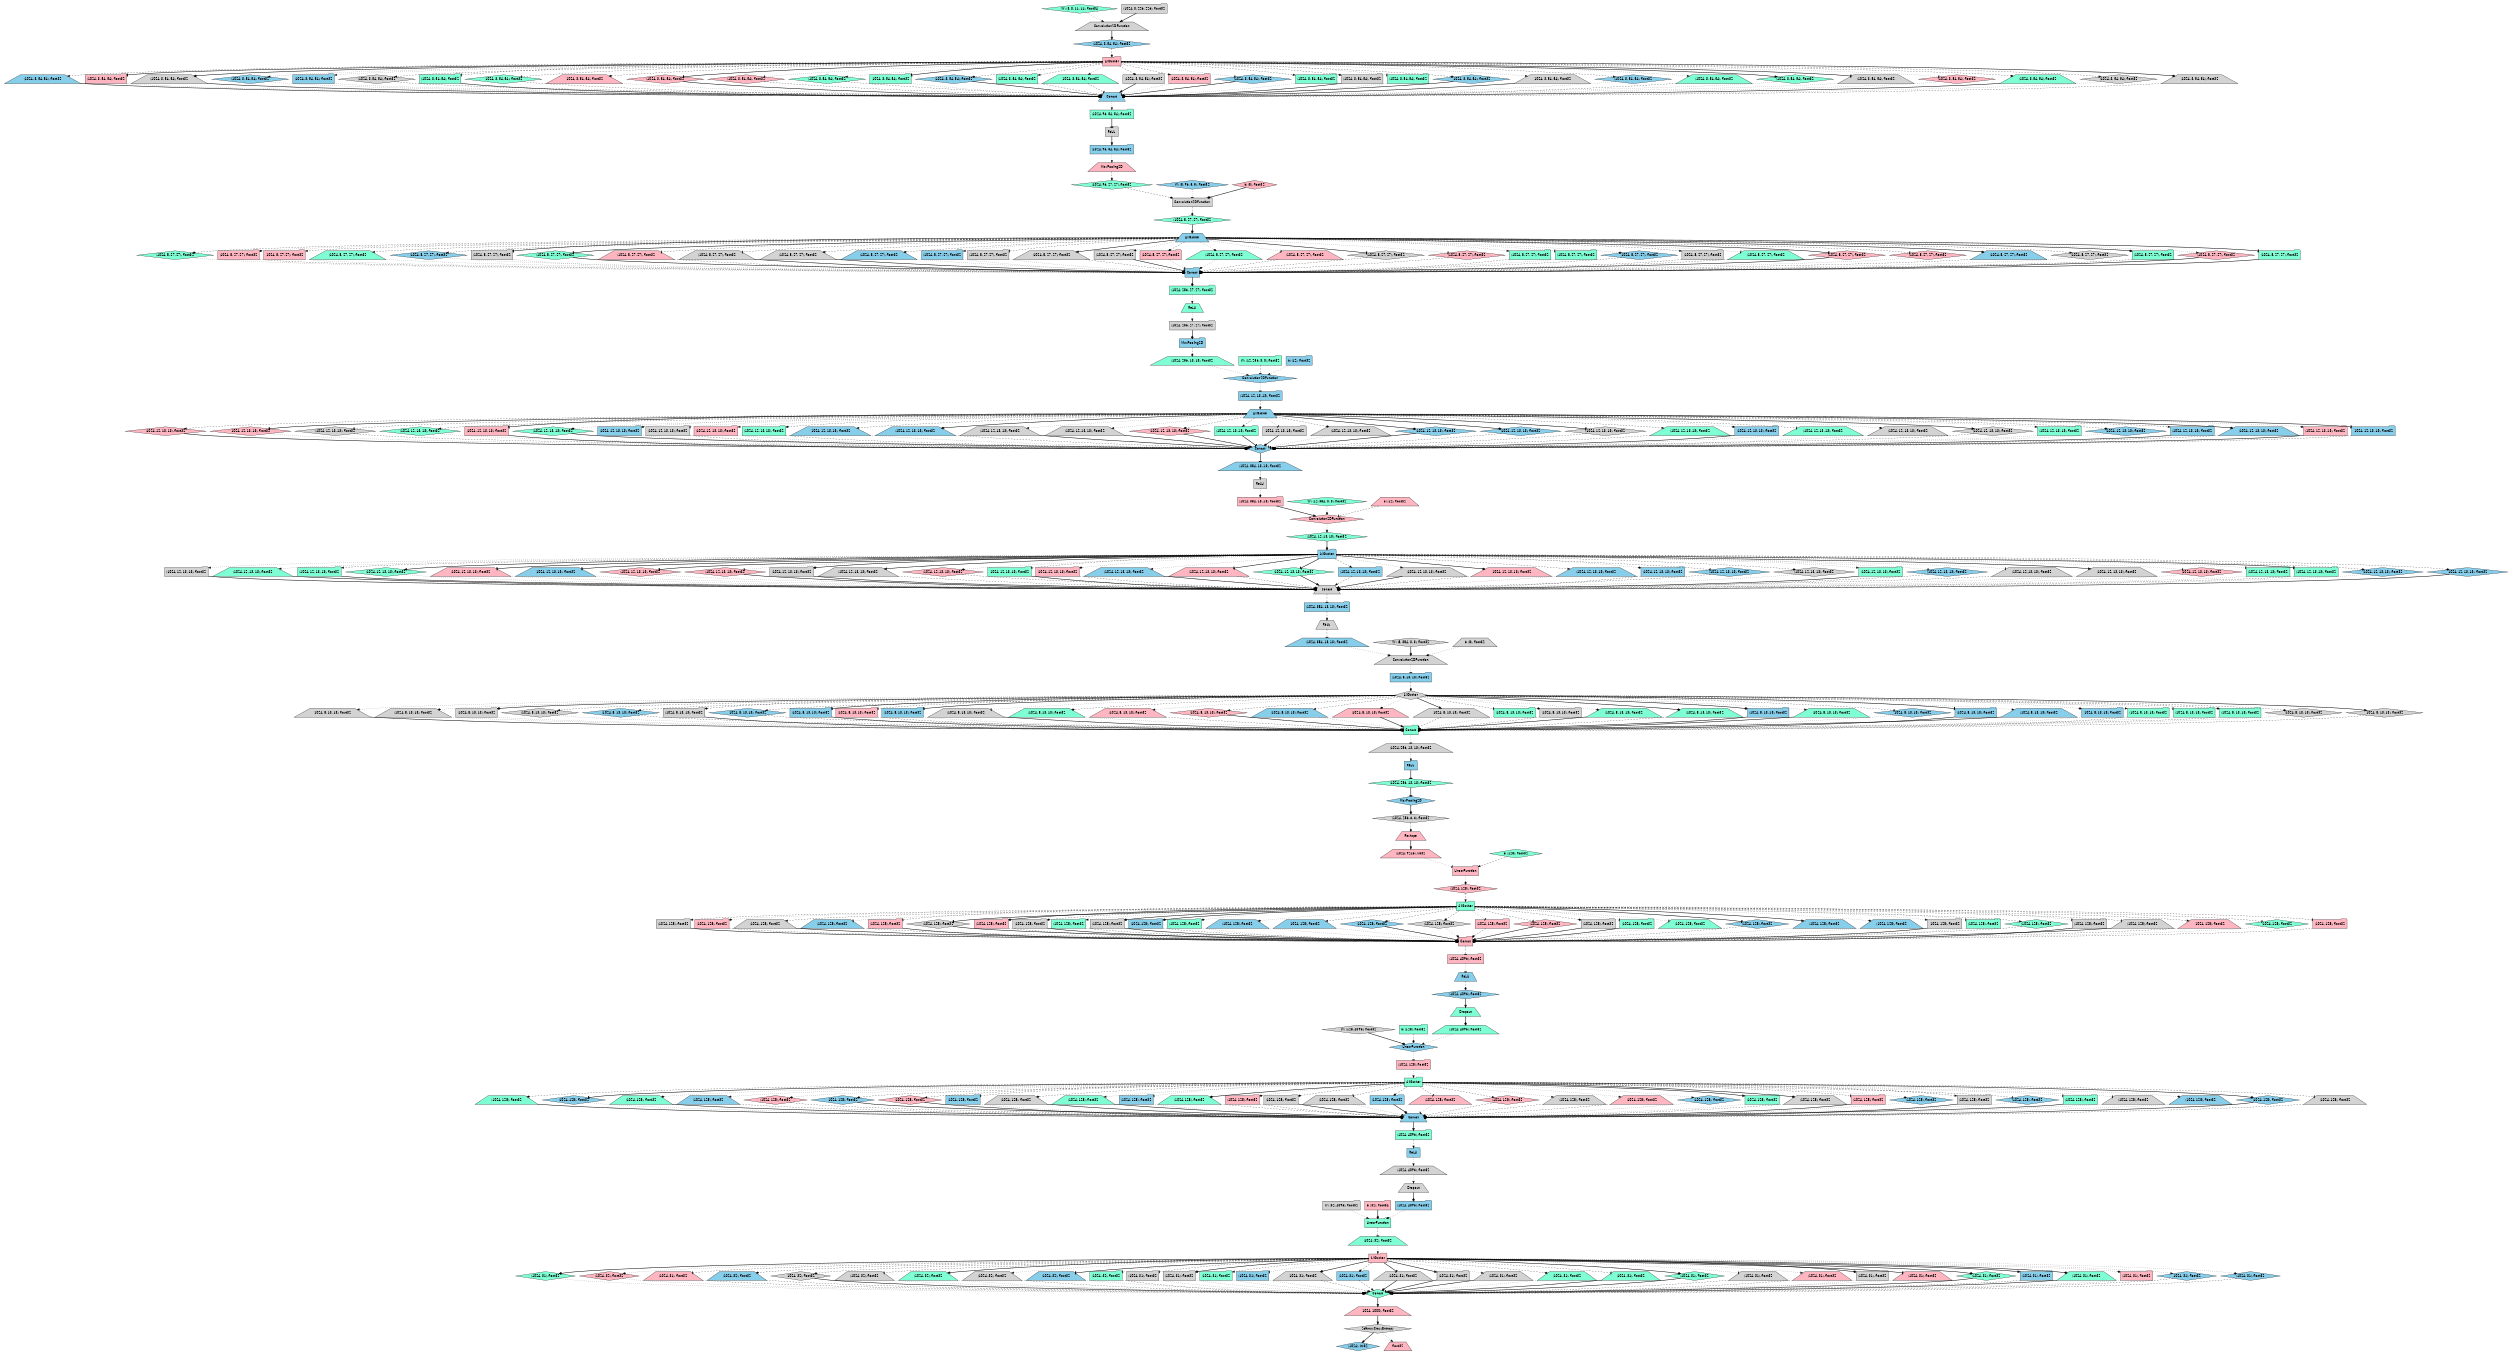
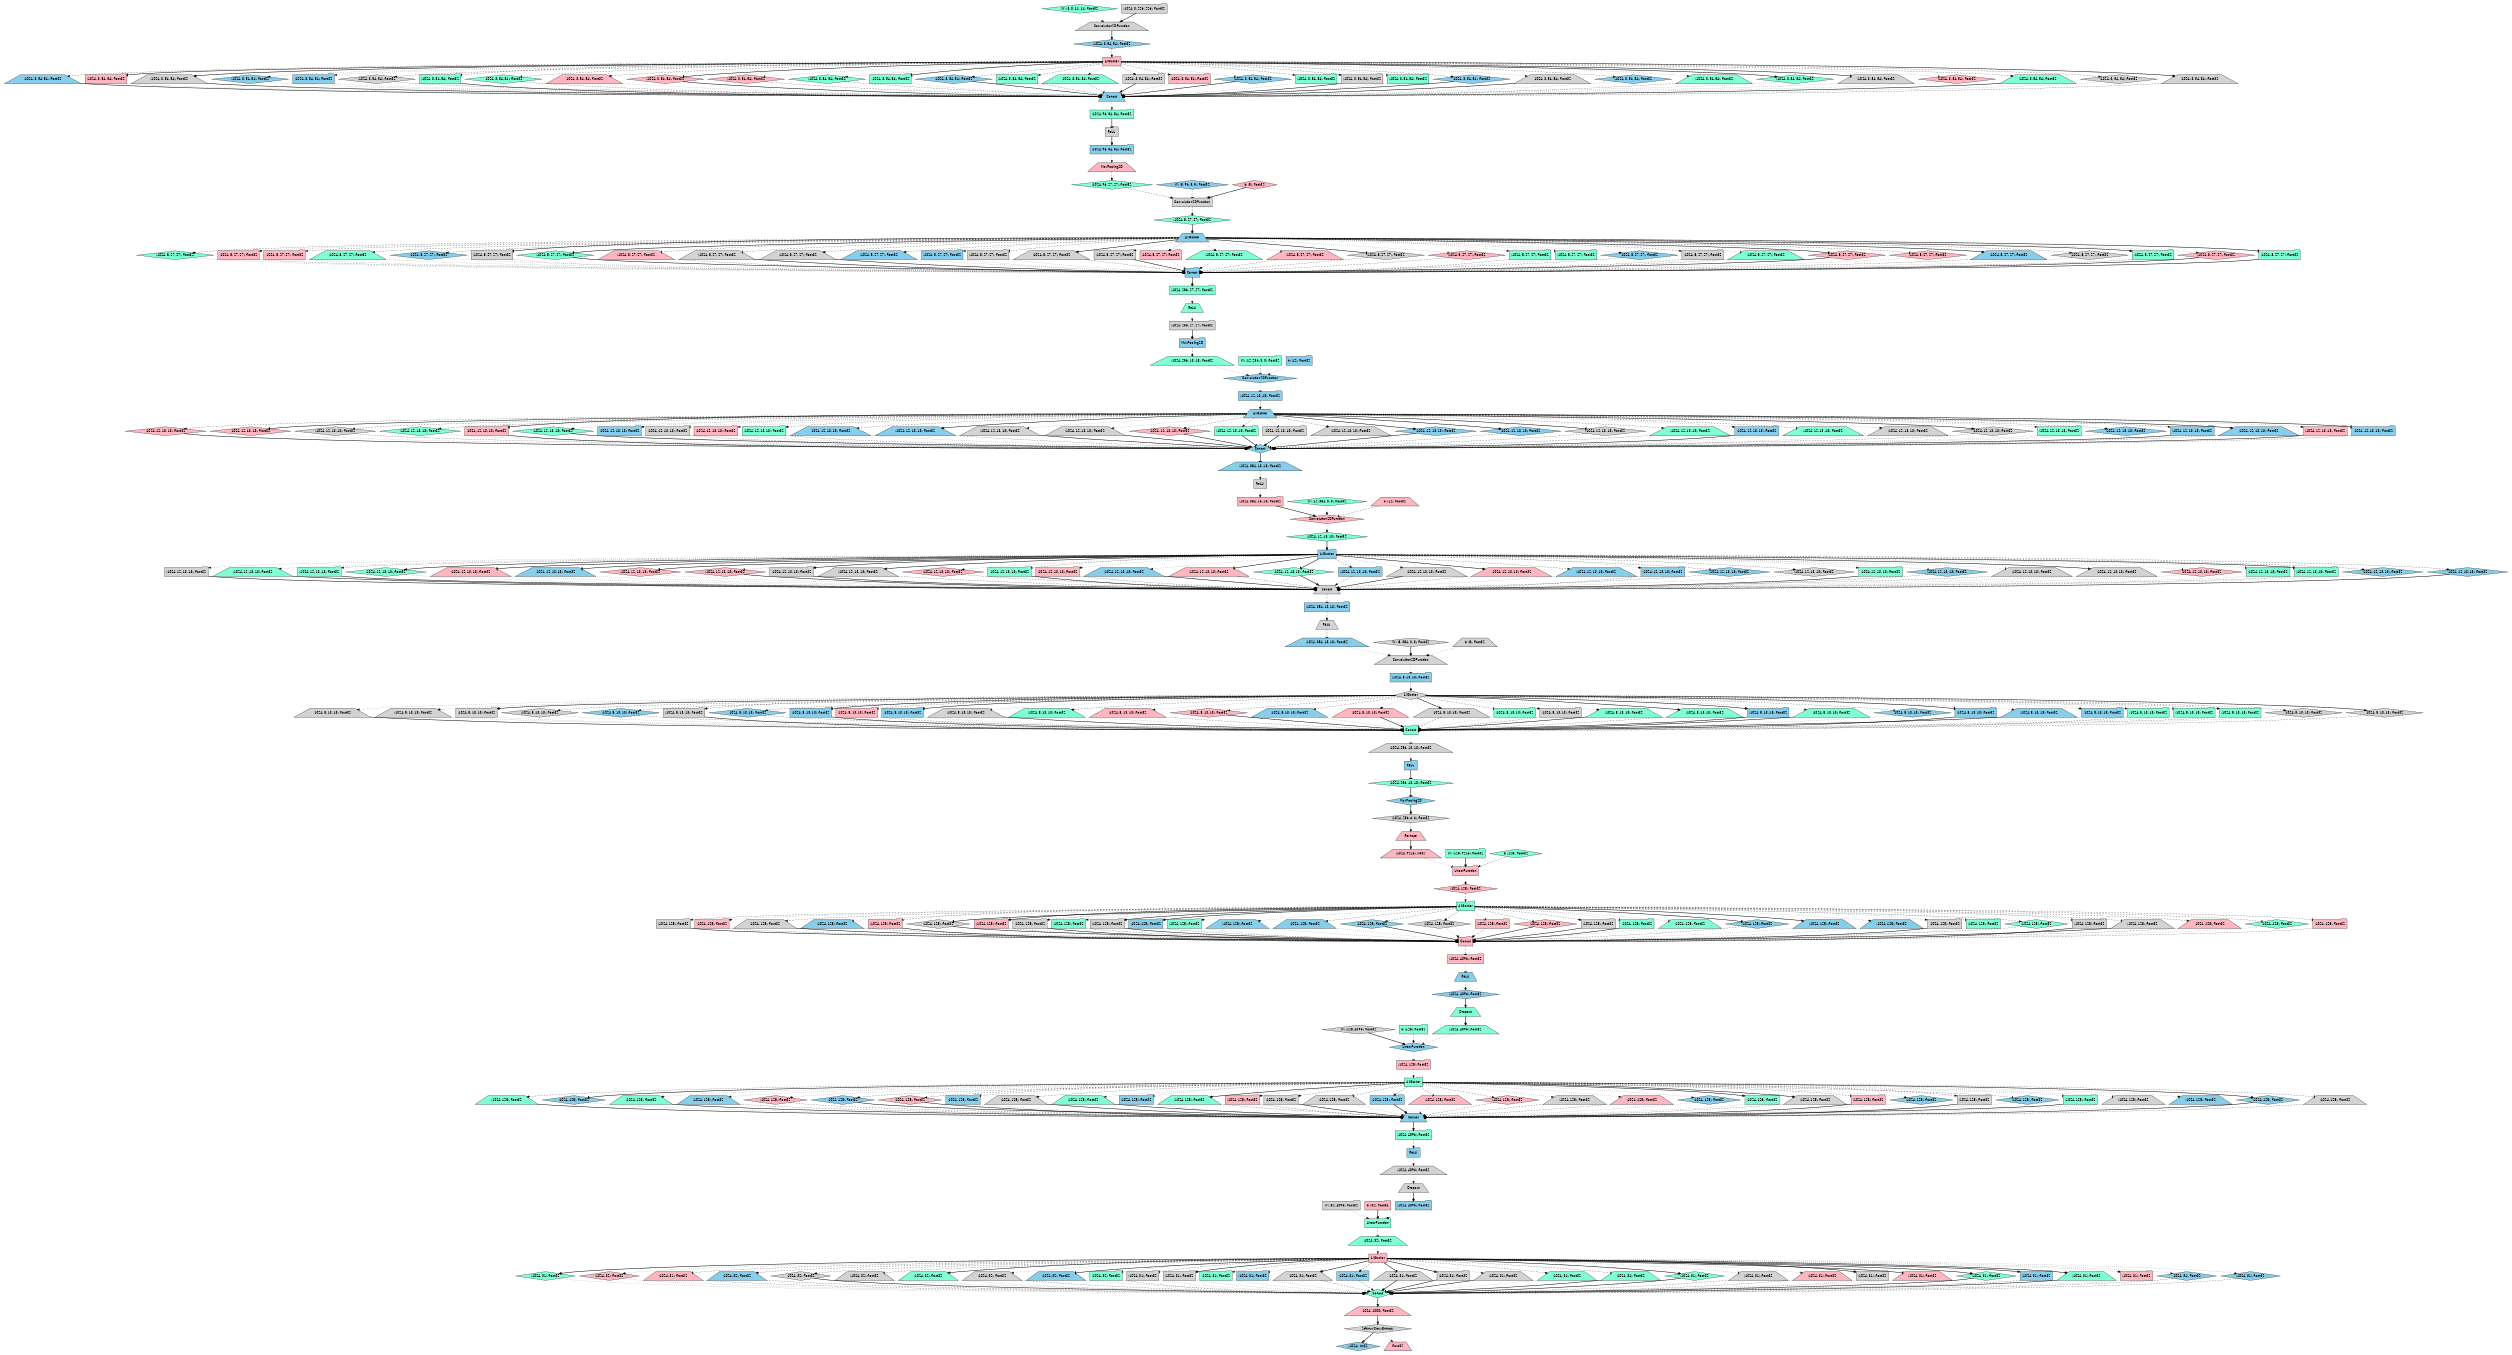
node "W: (3, 3, 11, 11), float34": label "W: (3, 3, 11, 11), float34" -> "W: (3, 3, 11, 11), float32"
node "W: (128, 9216), float32": added
